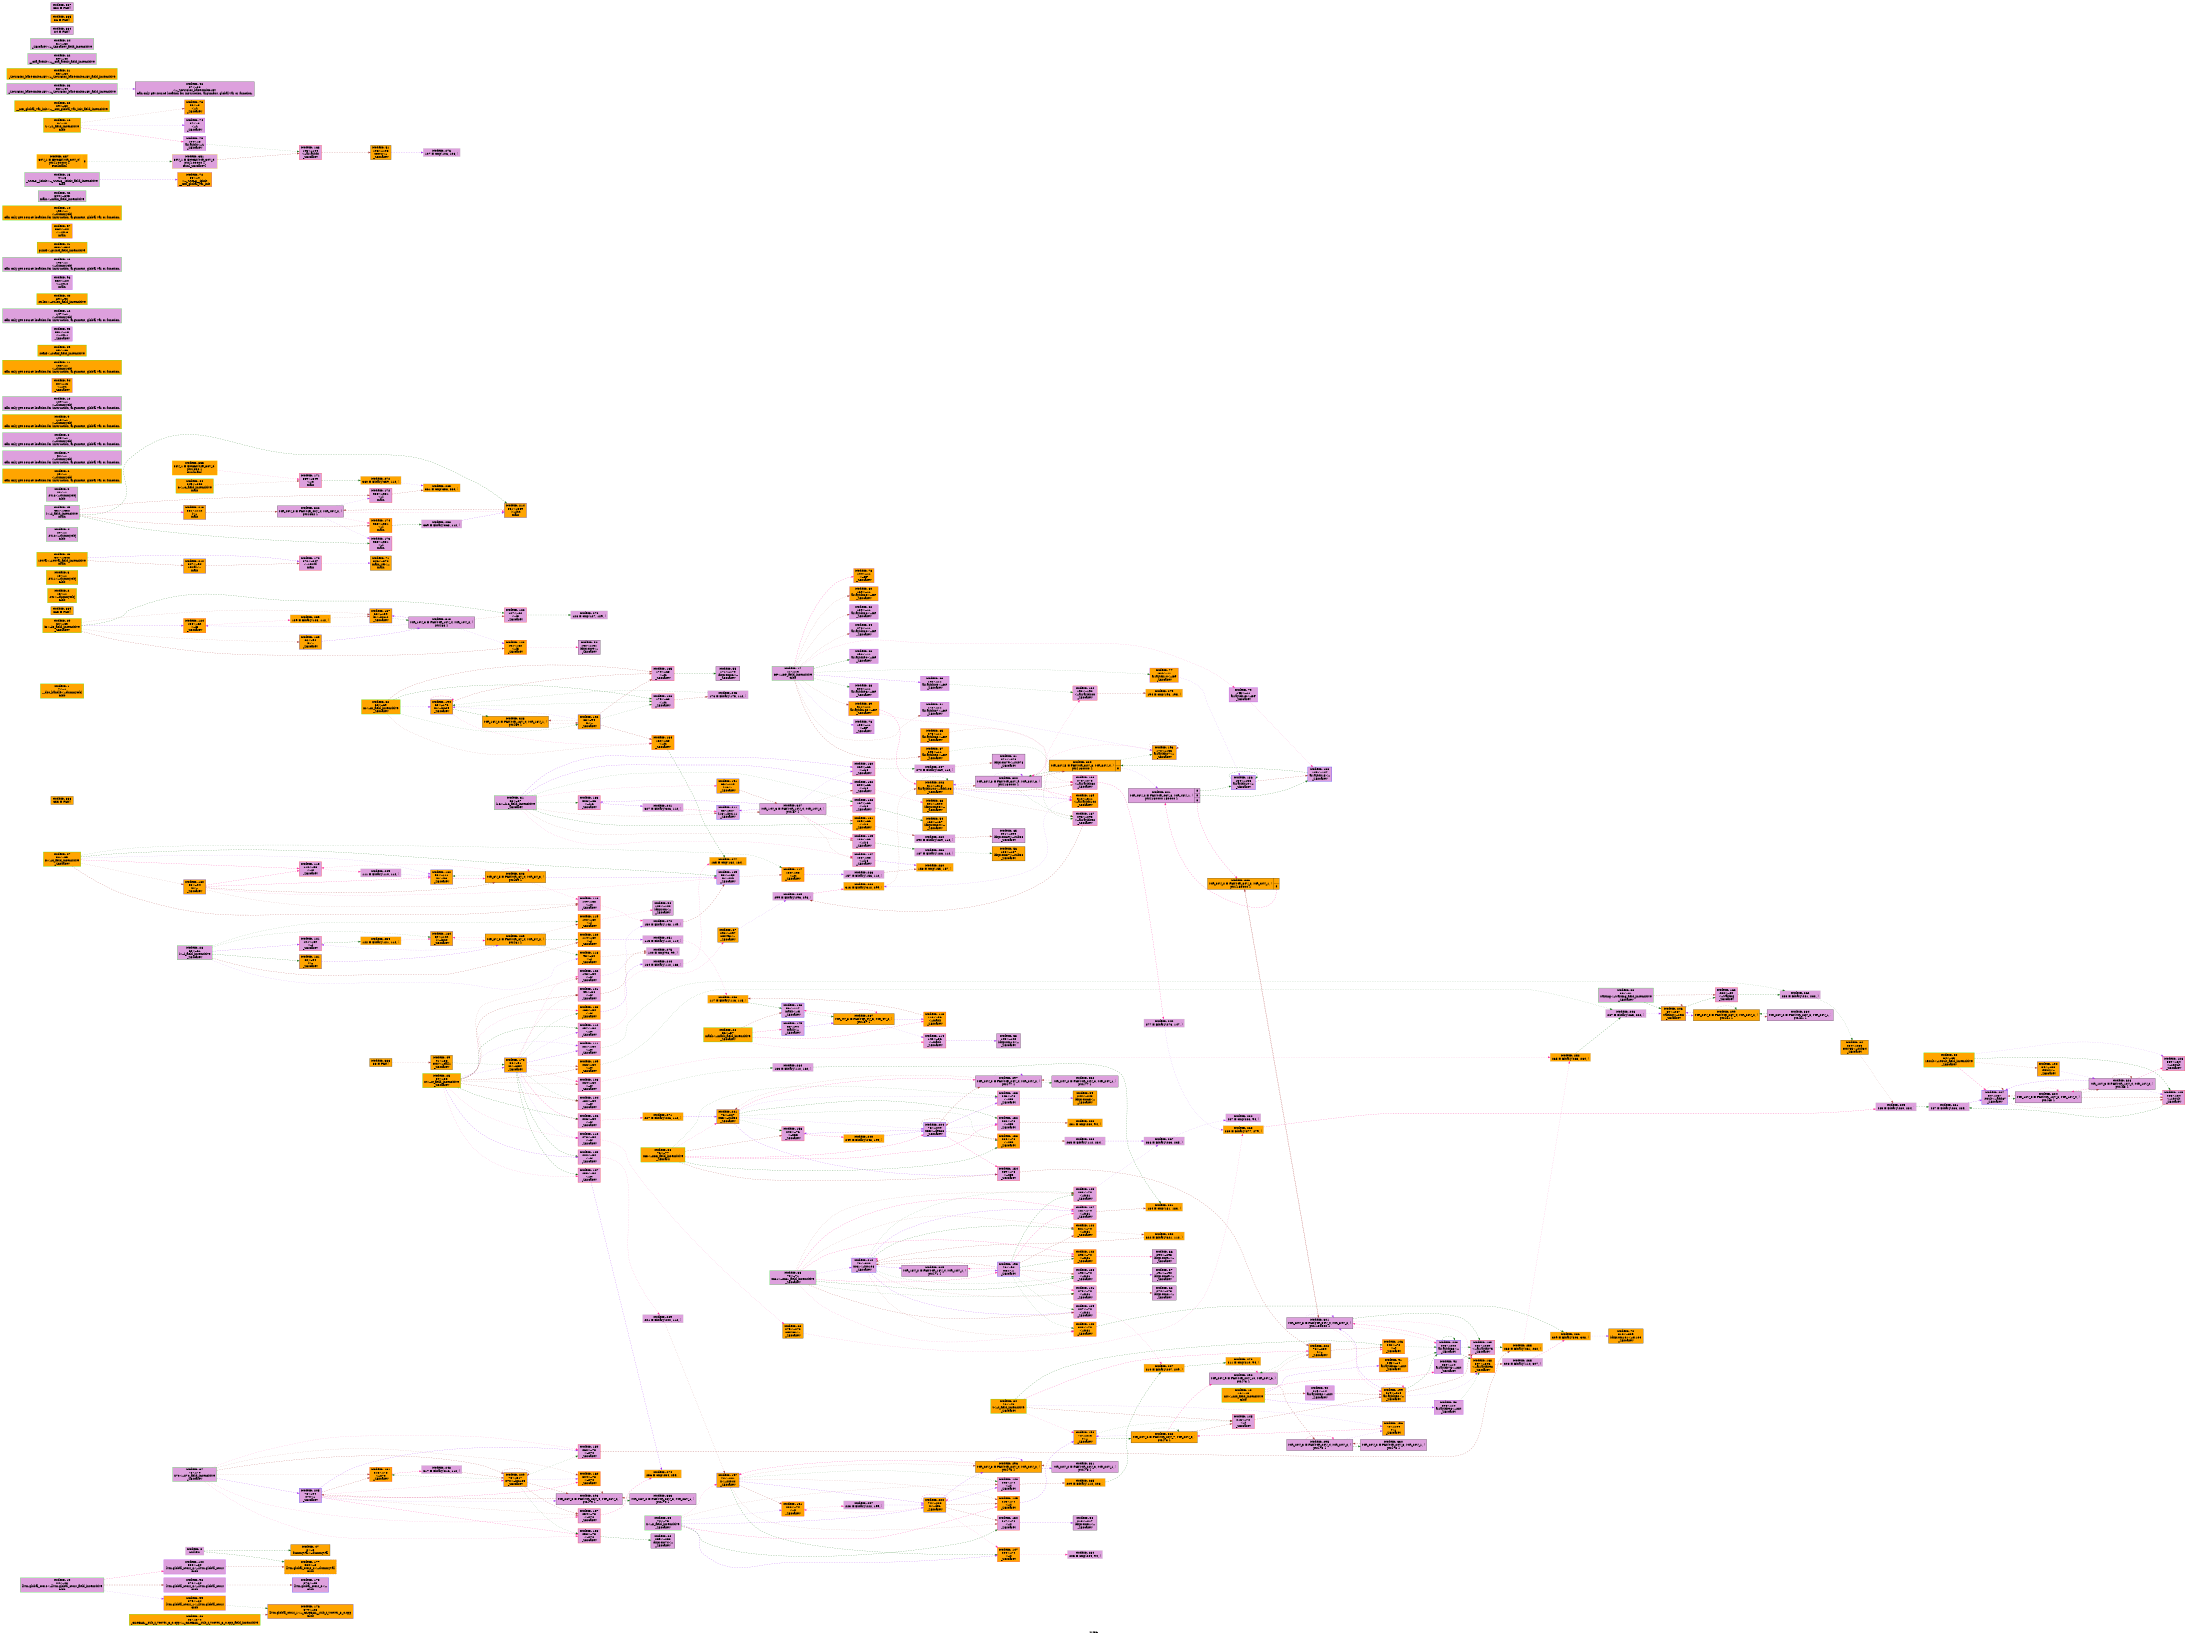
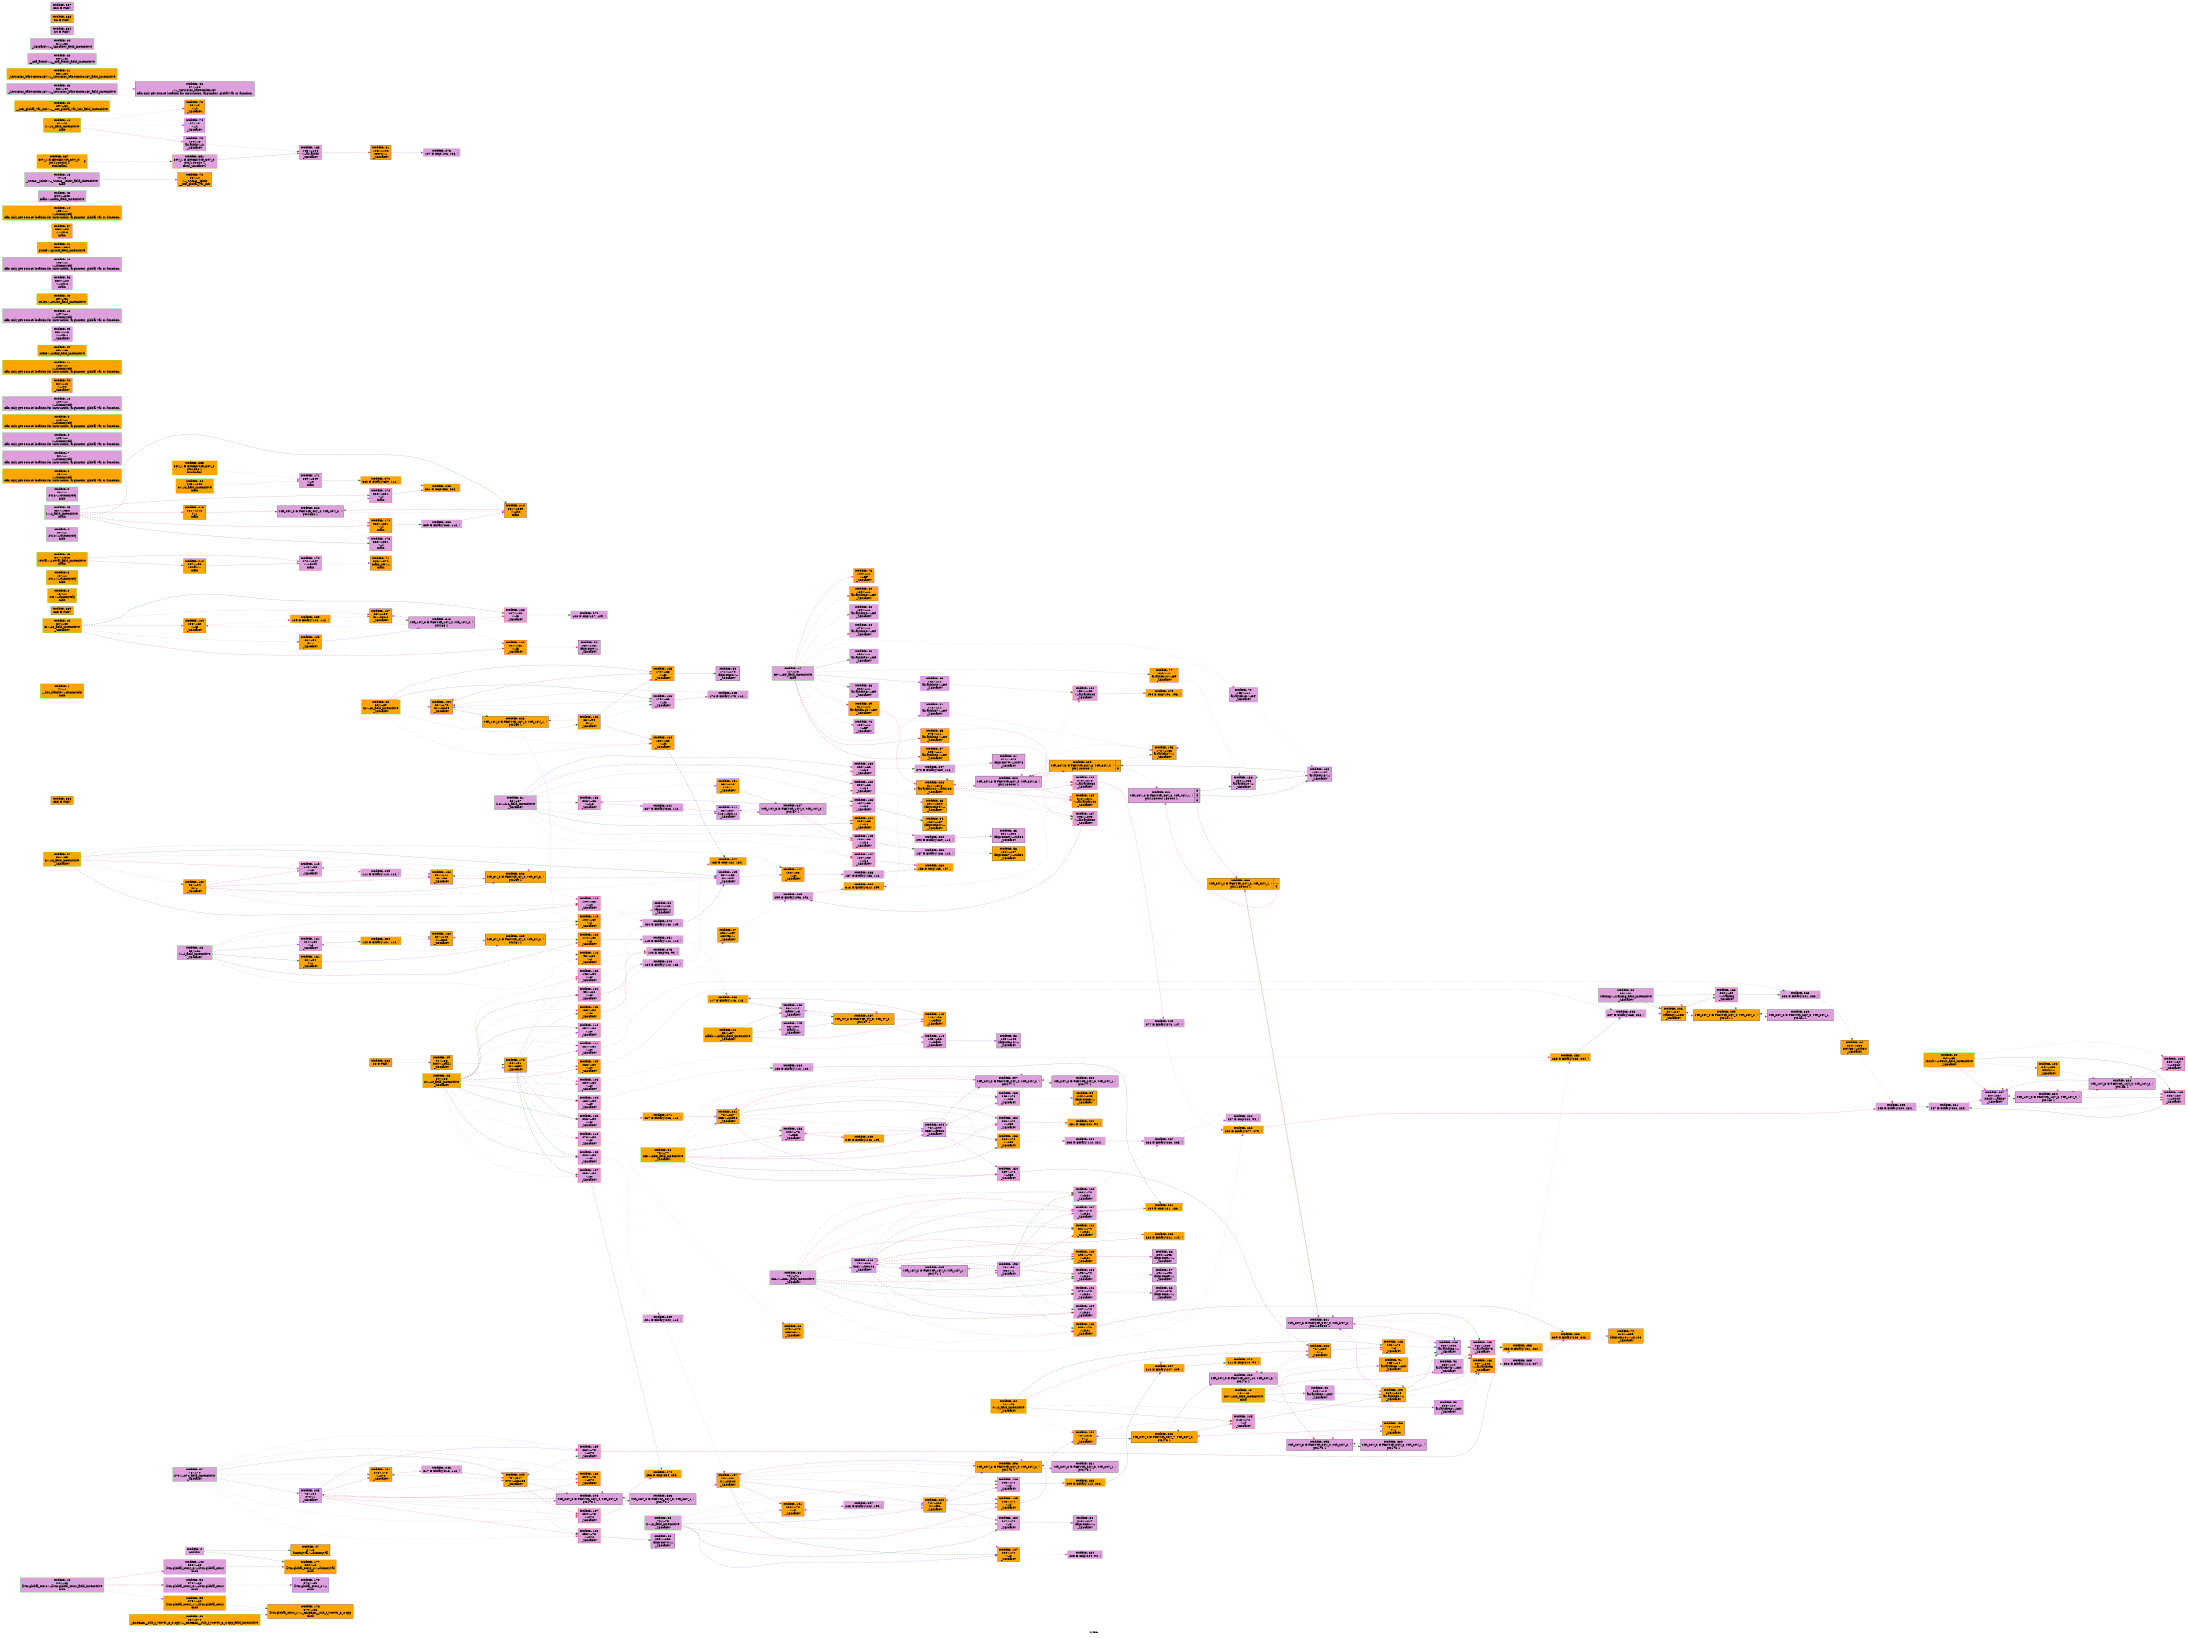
node "NodeID: 135": fillcolor plum -> orange
edge "NodeID: 328" -> "NodeID: 192": now "NodeID: 328" -> "NodeID: 119"
edge "NodeID: 17" -> "NodeID: 85": added
node "NodeID: 36": text "_Z5mask" -> "_Z5scasev"
